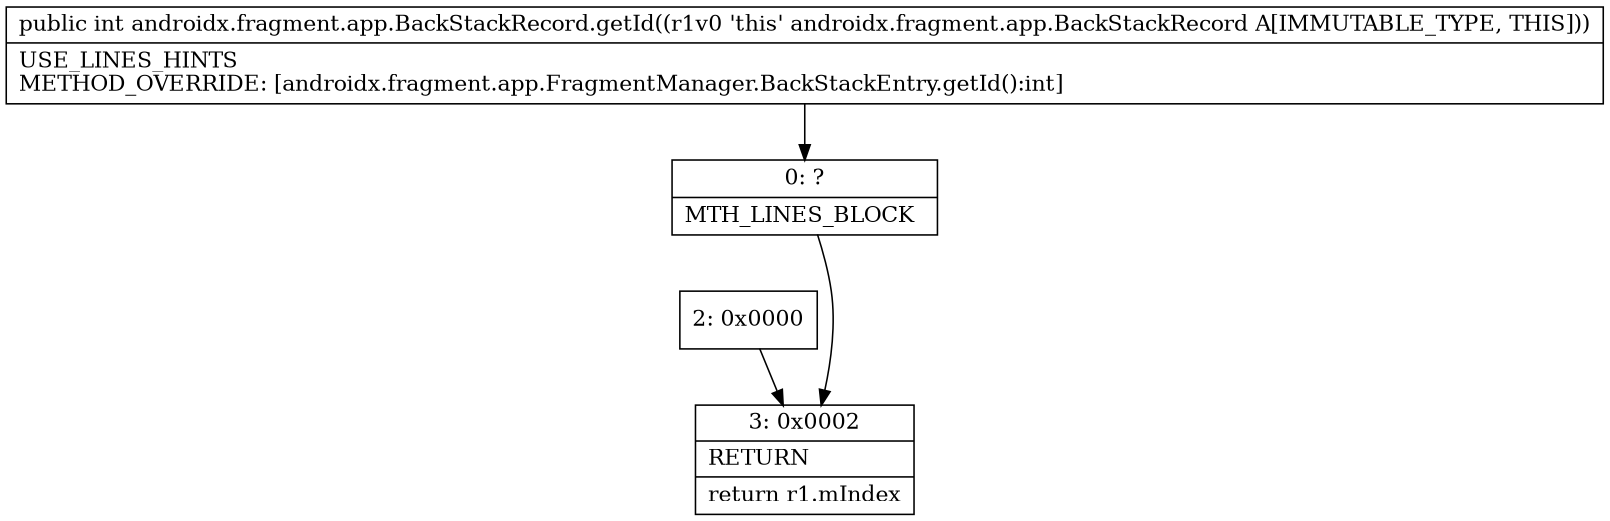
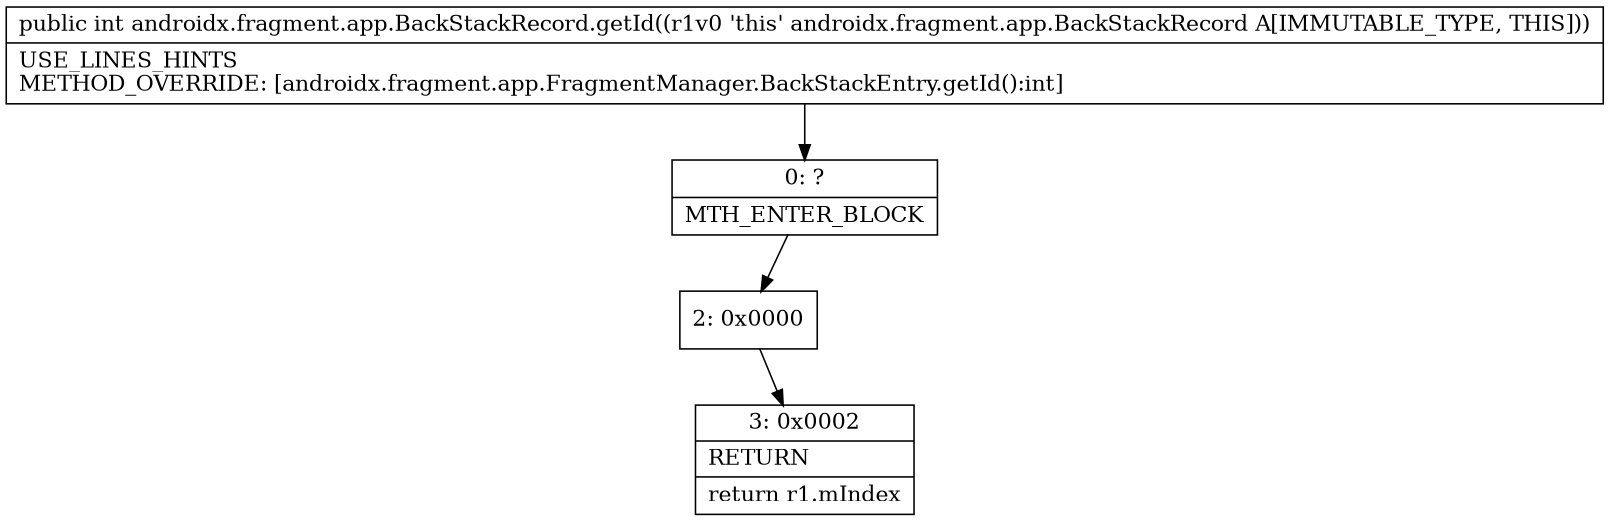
node "0: ?": text "MTH_LINES_BLOCK" -> "MTH_ENTER_BLOCK"
edge "0: ?" -> "3: 0x0002": now "0: ?" -> "2: 0x0000"
